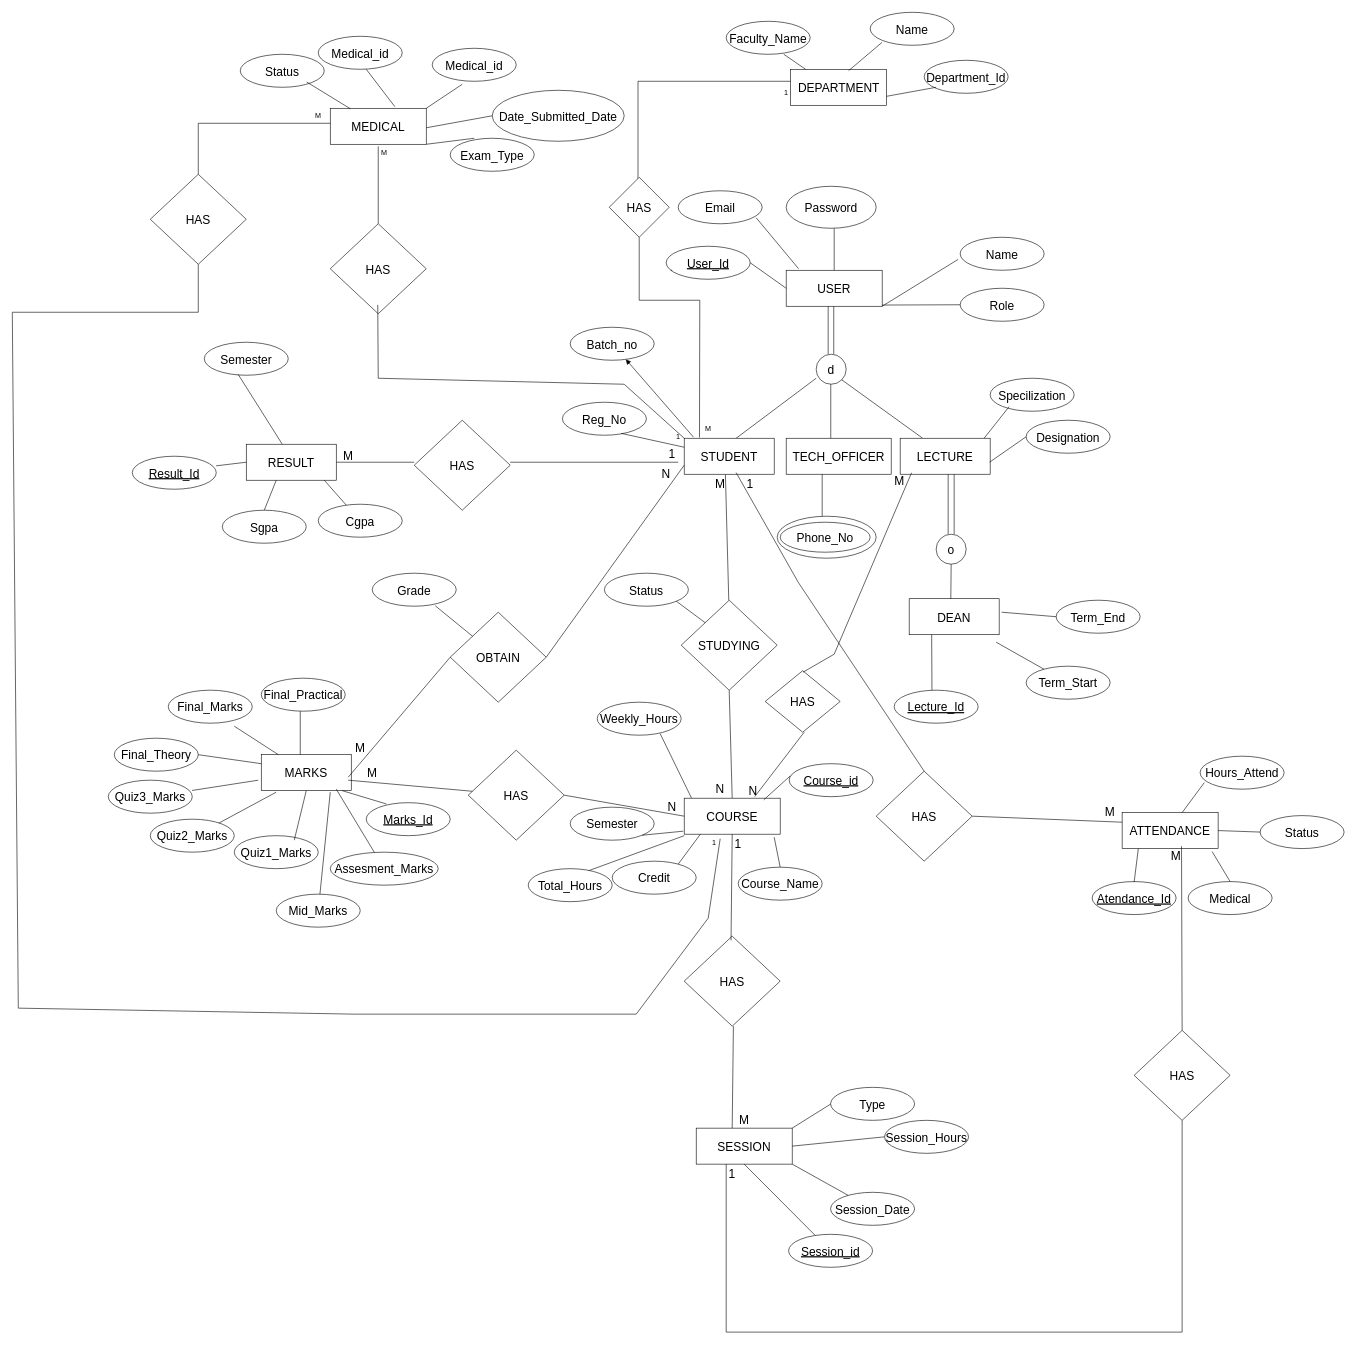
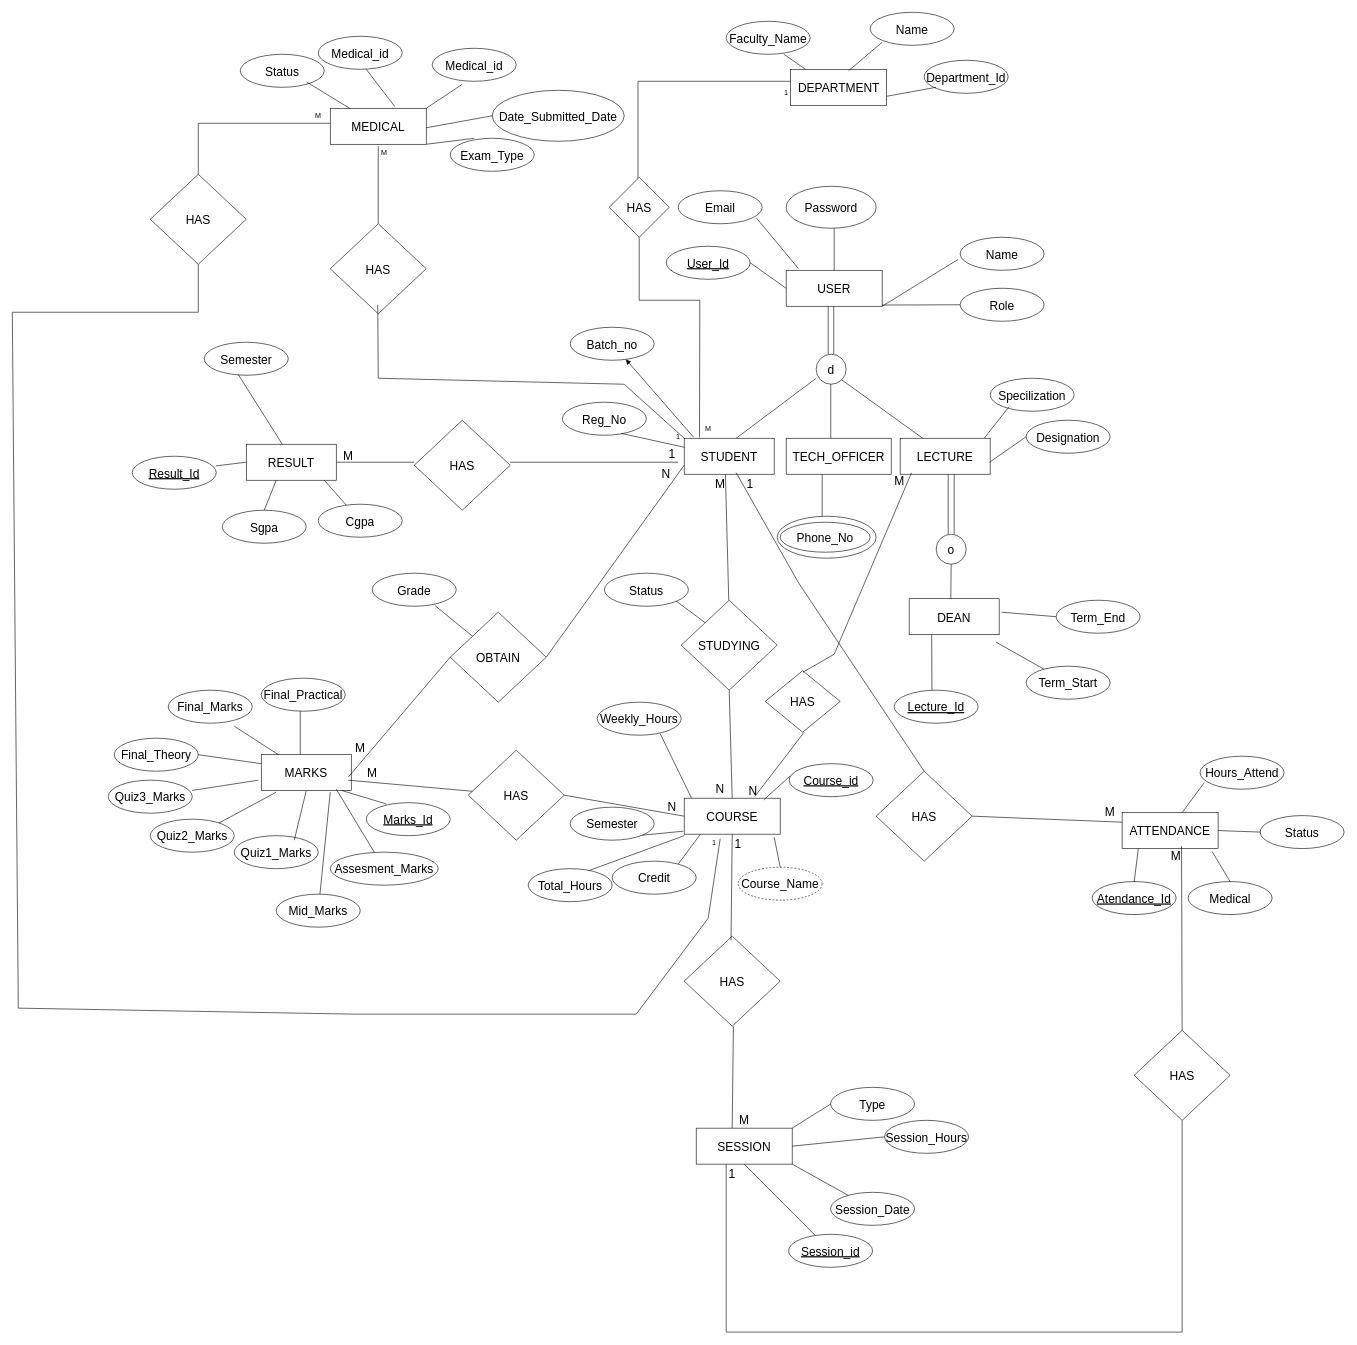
node "Course_Name": style solid -> dashed
